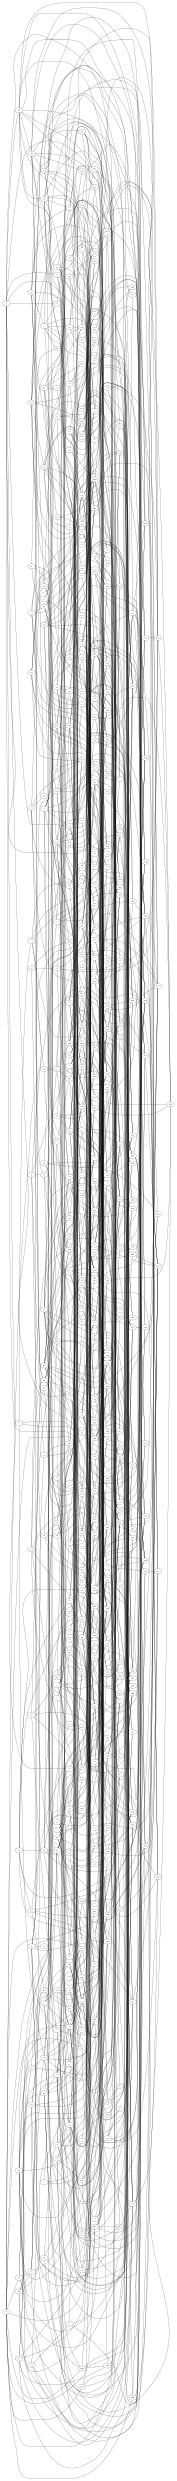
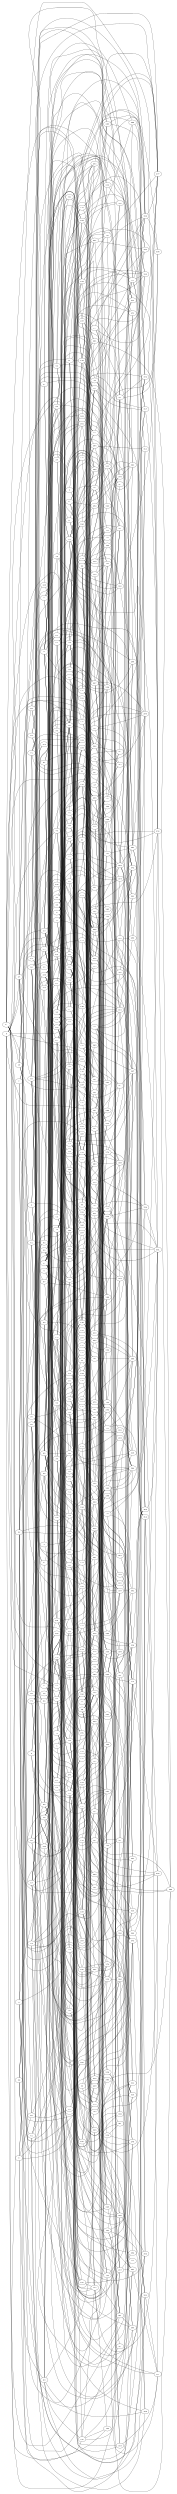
node "110": added
